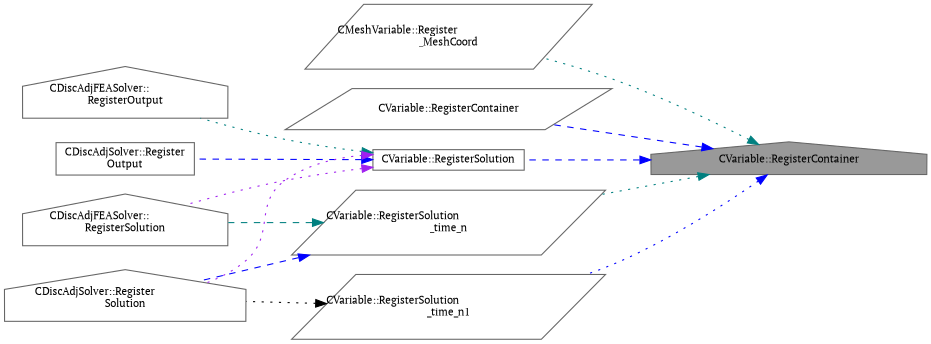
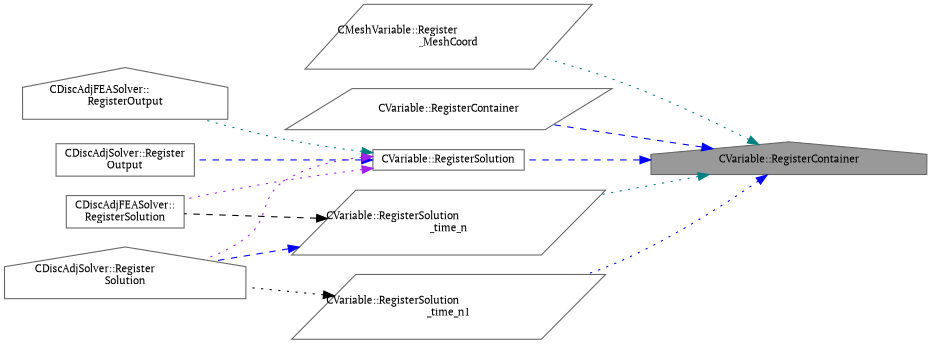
node "CDiscAdjFEASolver:: RegisterSolution": shape house -> box
edge "CDiscAdjFEASolver:: RegisterSolution" -> "CVariable::RegisterSolution _time_n": color teal -> black
